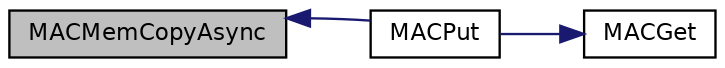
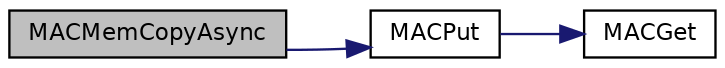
edge "MACPut" -> "MACMemCopyAsync": reversed
